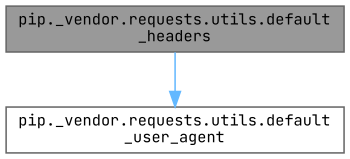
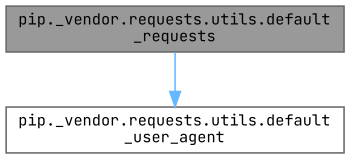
node "pip._vendor.requests.utils.default _headers": label "pip._vendor.requests.utils.default _headers" -> "pip._vendor.requests.utils.default _requests"
